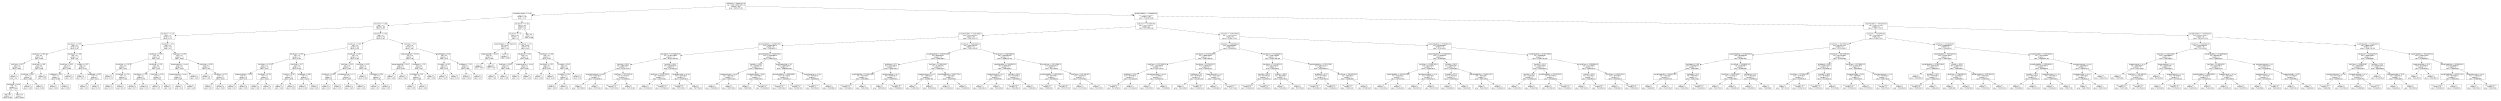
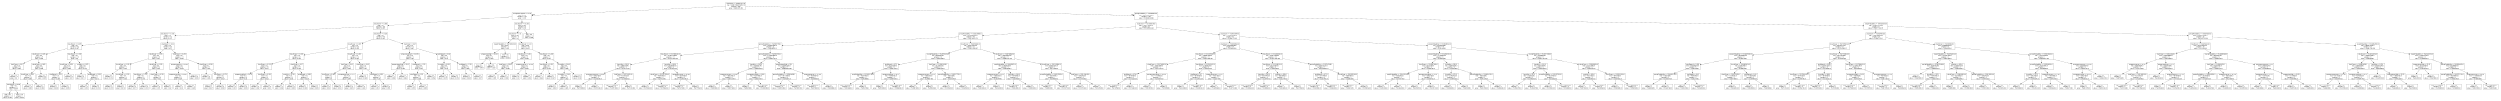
node "mse = 0.0 samples = 1 value = 153673740.0": removed
